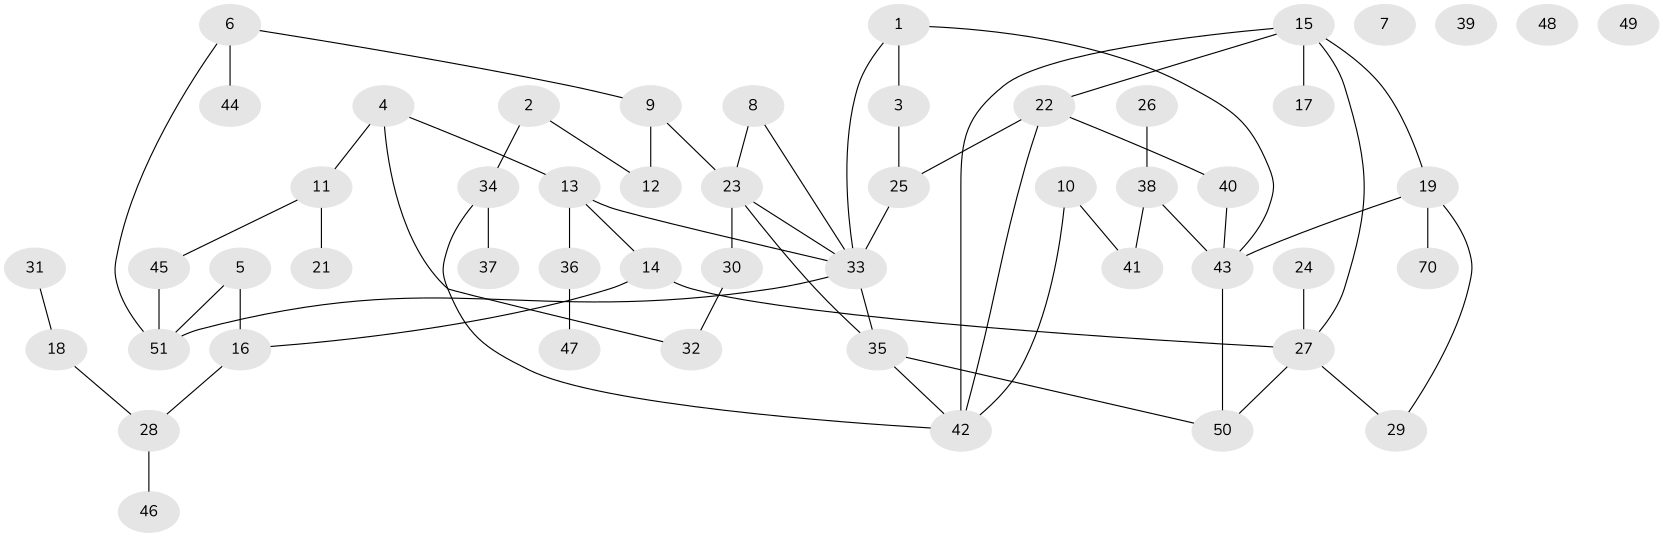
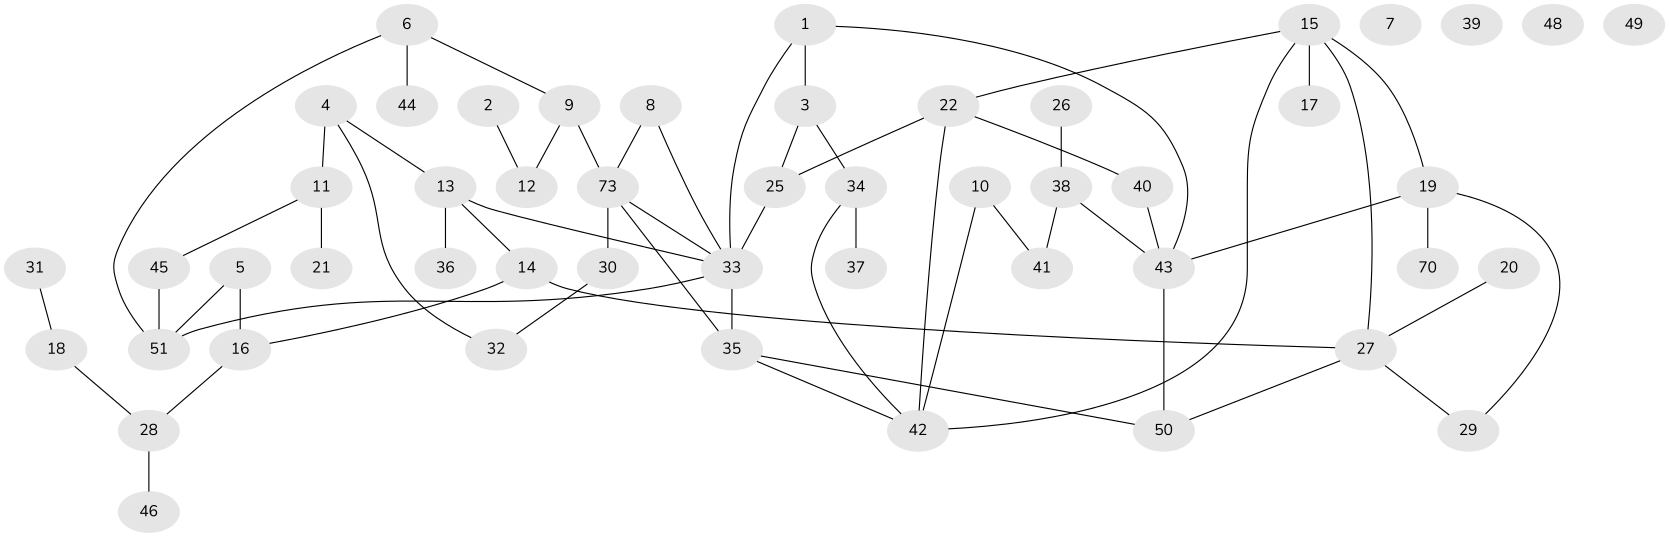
edge "2" -- "34": now "3" -- "34"
node "23": label "23" -> "73"
node "24": label "24" -> "20"
node "47": removed
